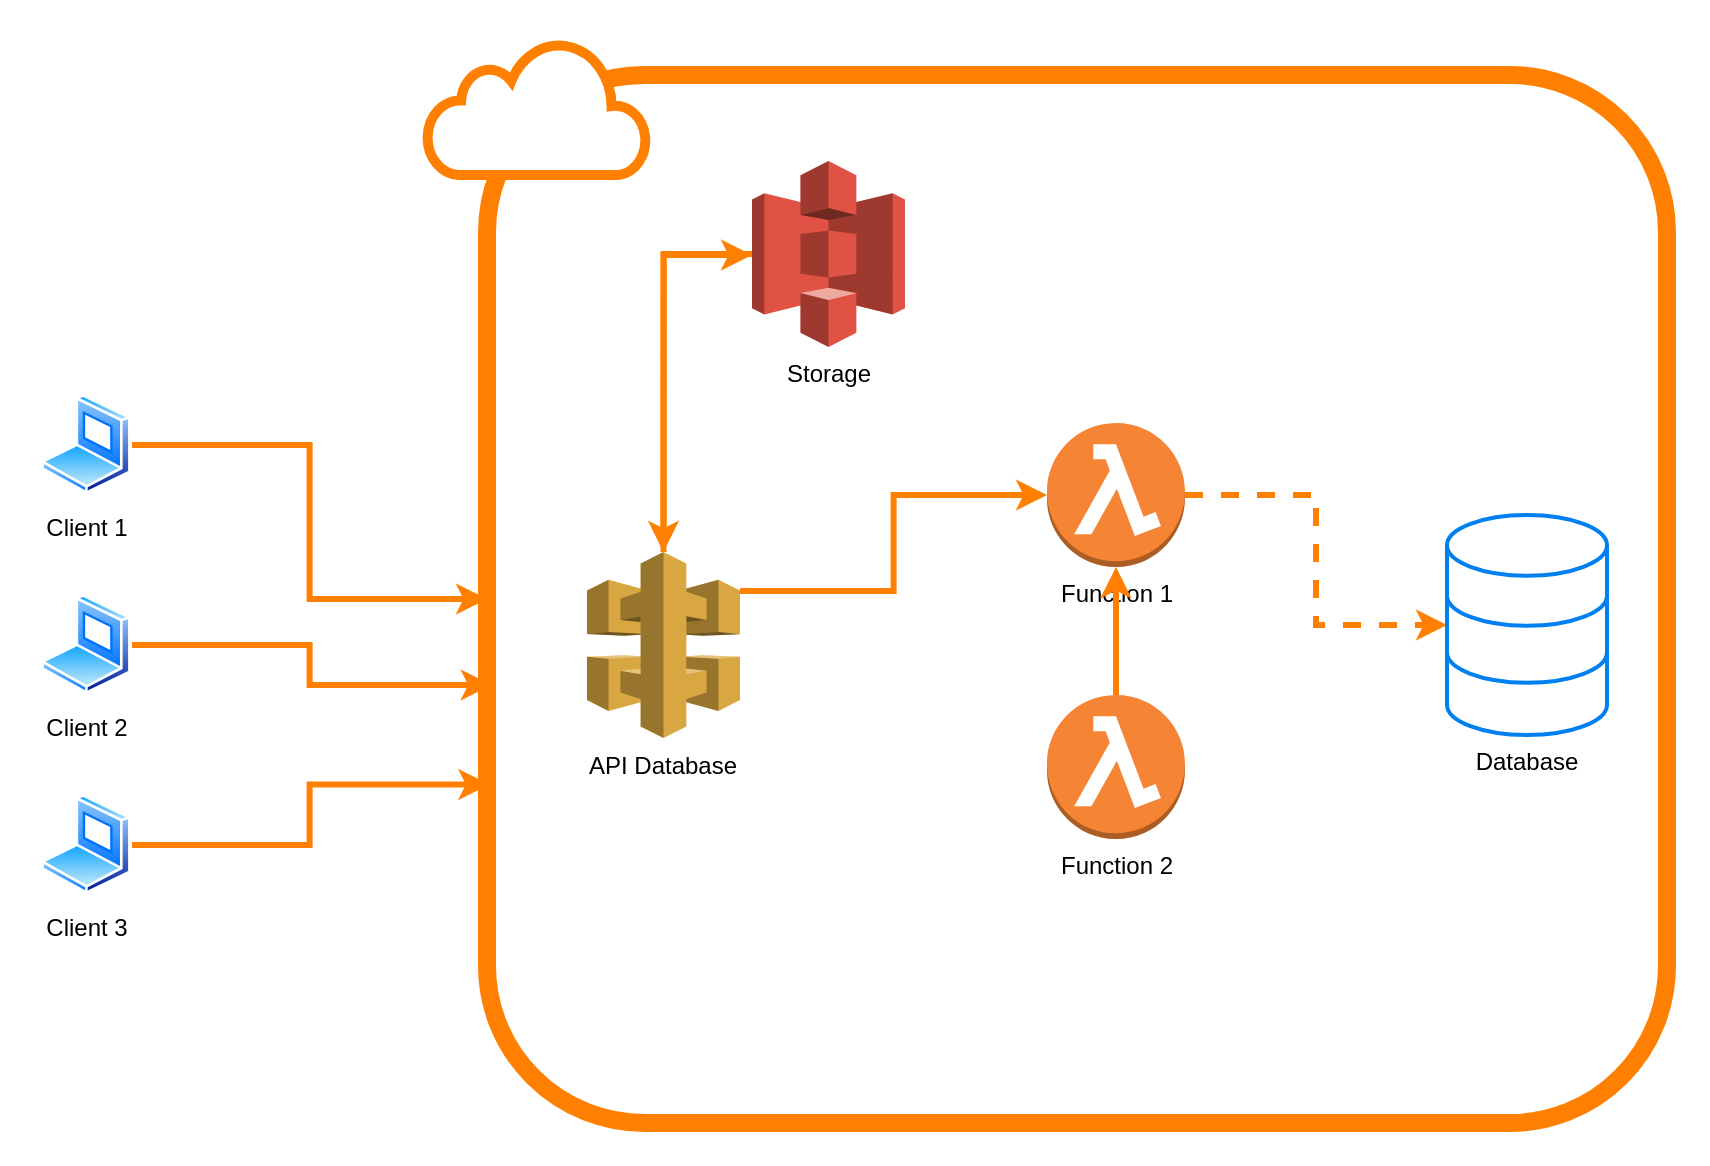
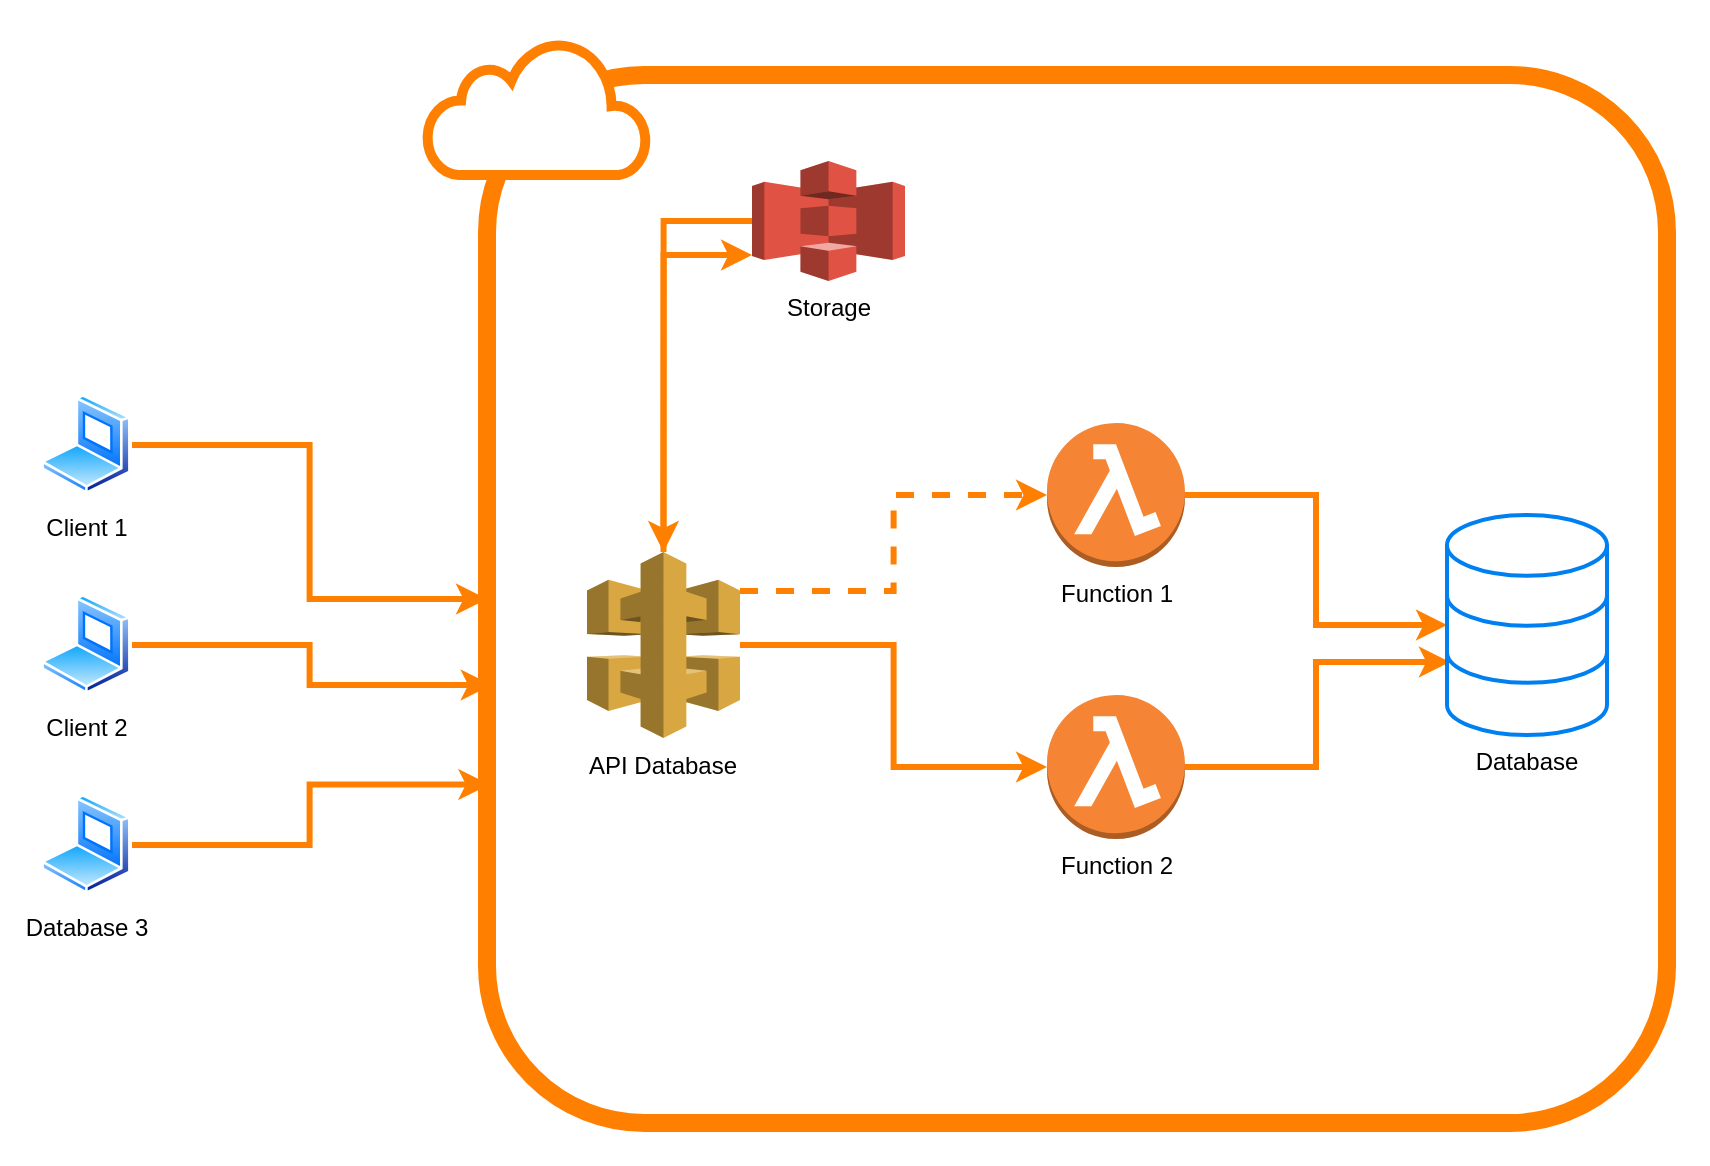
node "Storage": size 153x186 -> 153x120
edge "Function 1" -> "Database": style dashed -> solid
edge "API Database" -> "Function 1": style solid -> dashed
edge "Function 2" -> "Function 1": now "Function 2" -> "Database"
edge "API Database" -> "Function 2": added
node "Client 3": label "Client 3" -> "Database 3"
